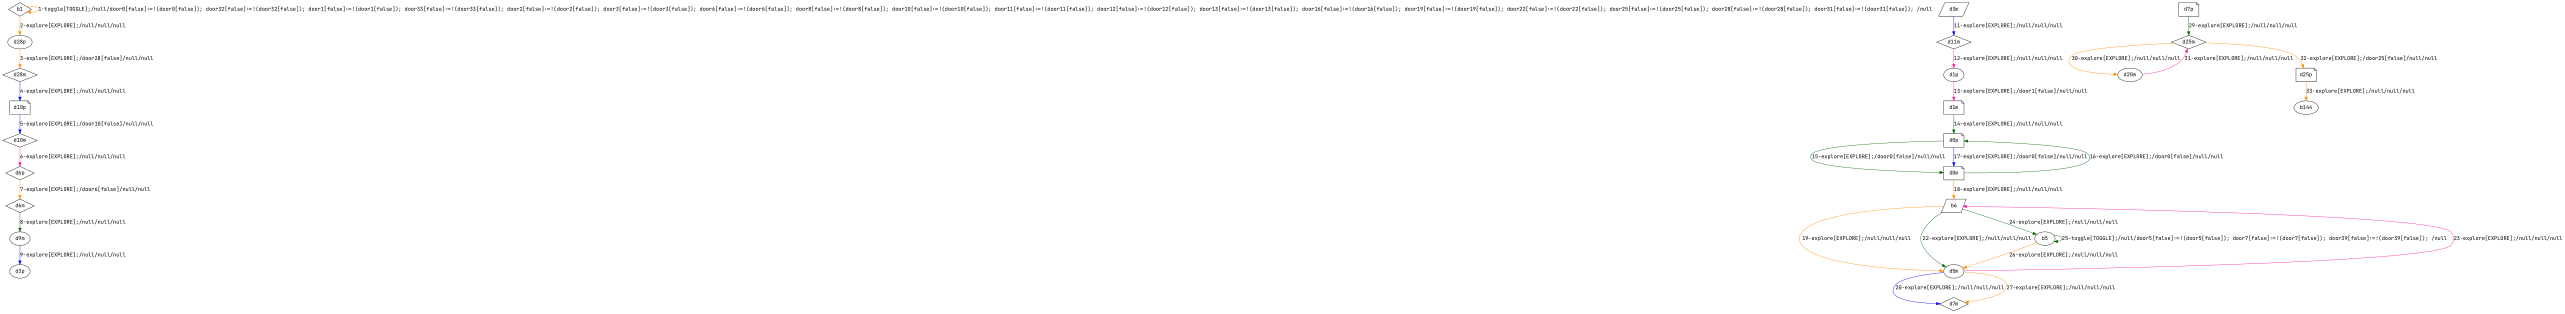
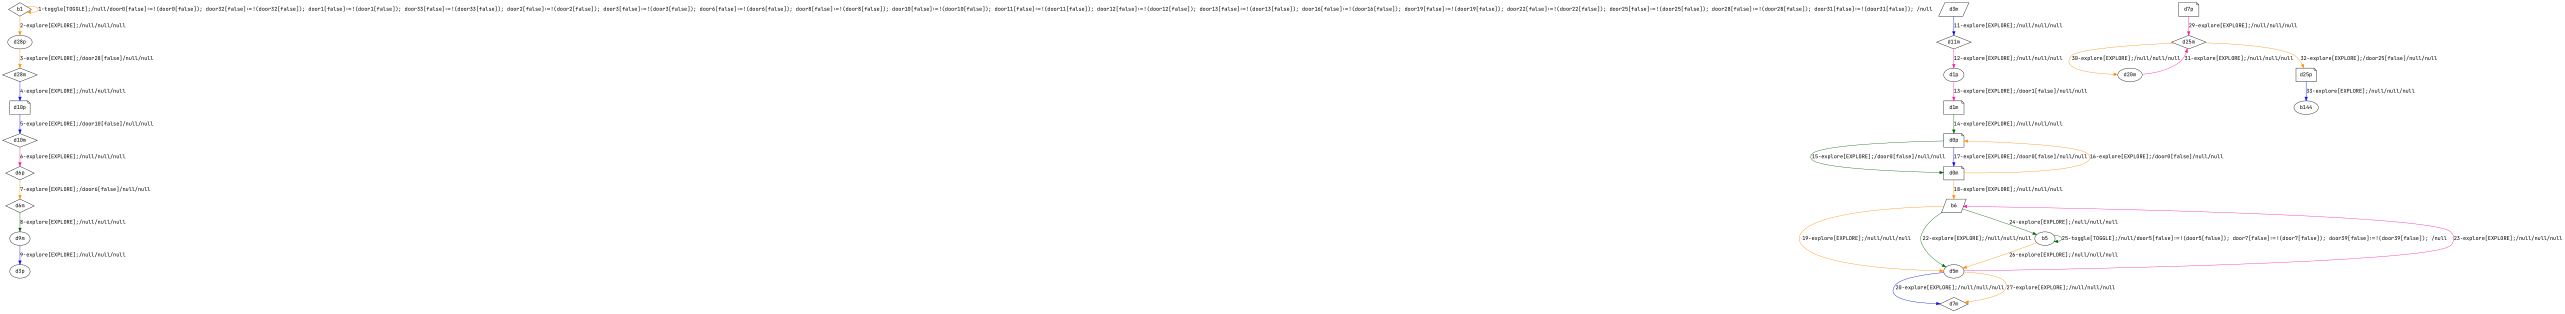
edge "d7p" -> "d25m": color darkgreen -> deeppink
edge "d25p" -> "b144": color darkorange -> blue
edge "d0m" -> "d0p": color darkgreen -> darkorange
